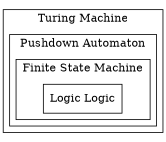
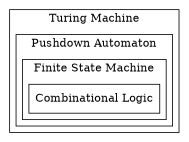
node "Logic Logic": label "Logic Logic" -> "Combinational Logic"
